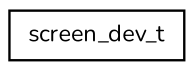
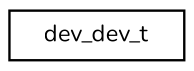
node "screen_dev_t": label "screen_dev_t" -> "dev_dev_t"
